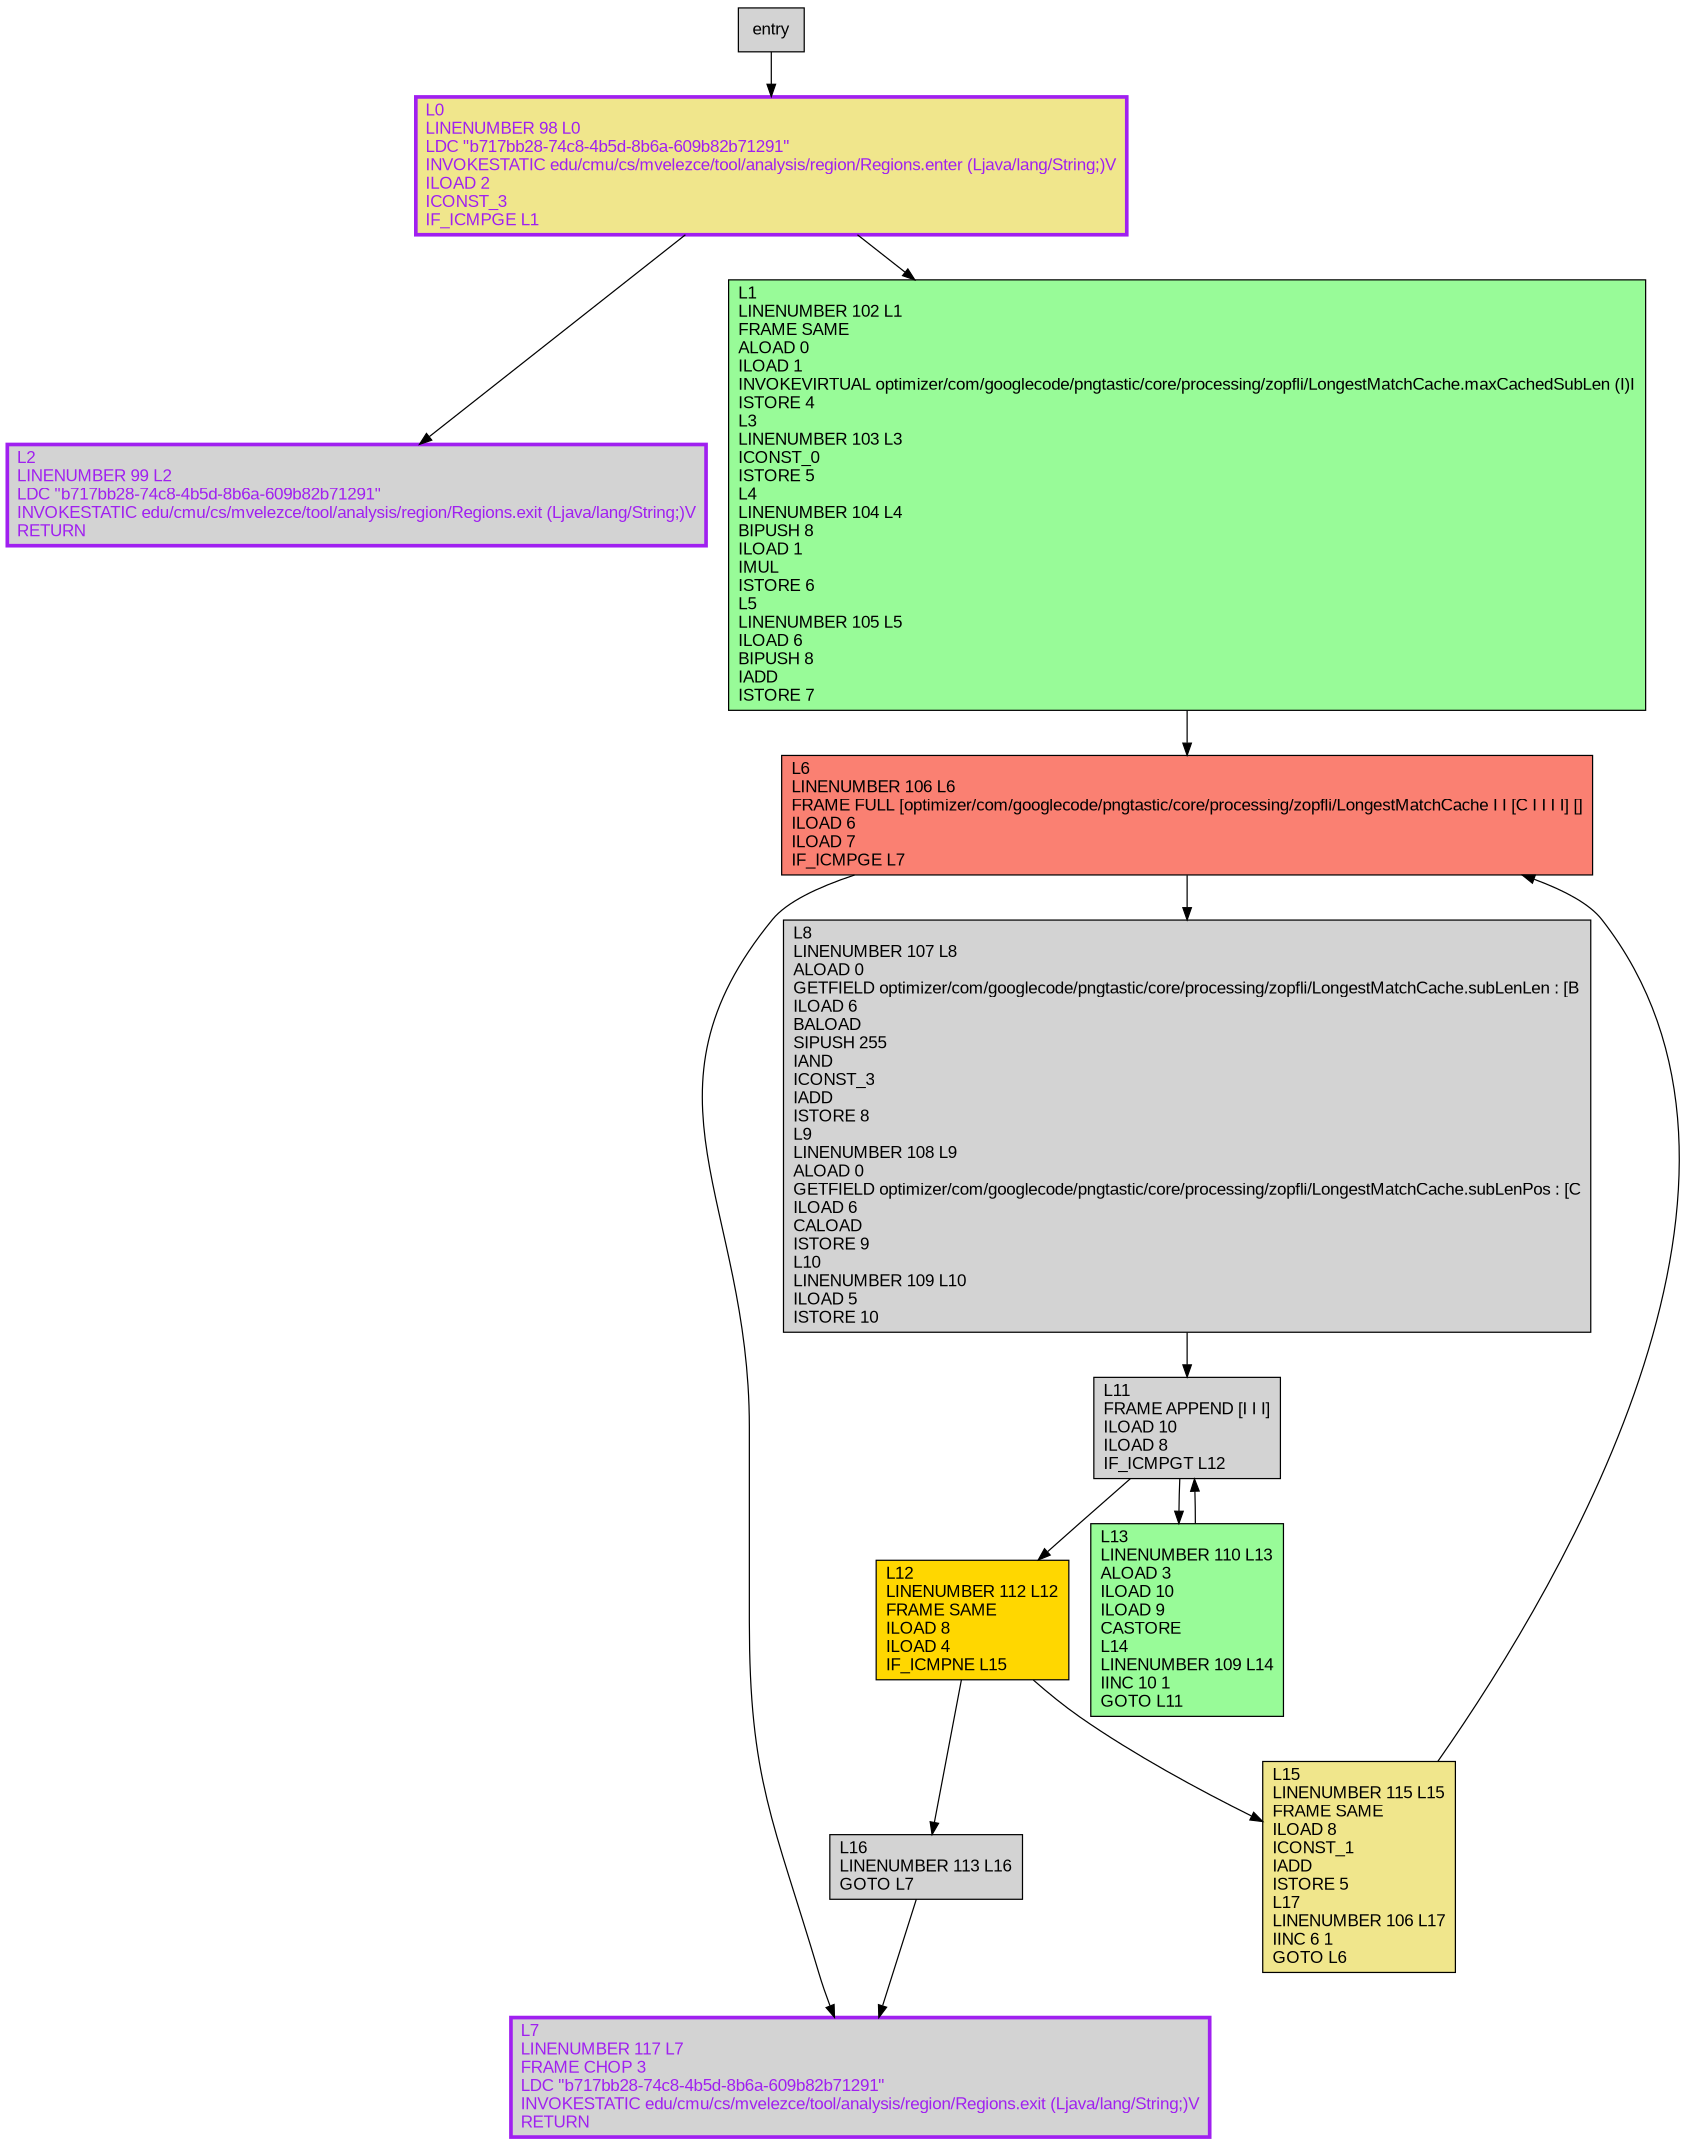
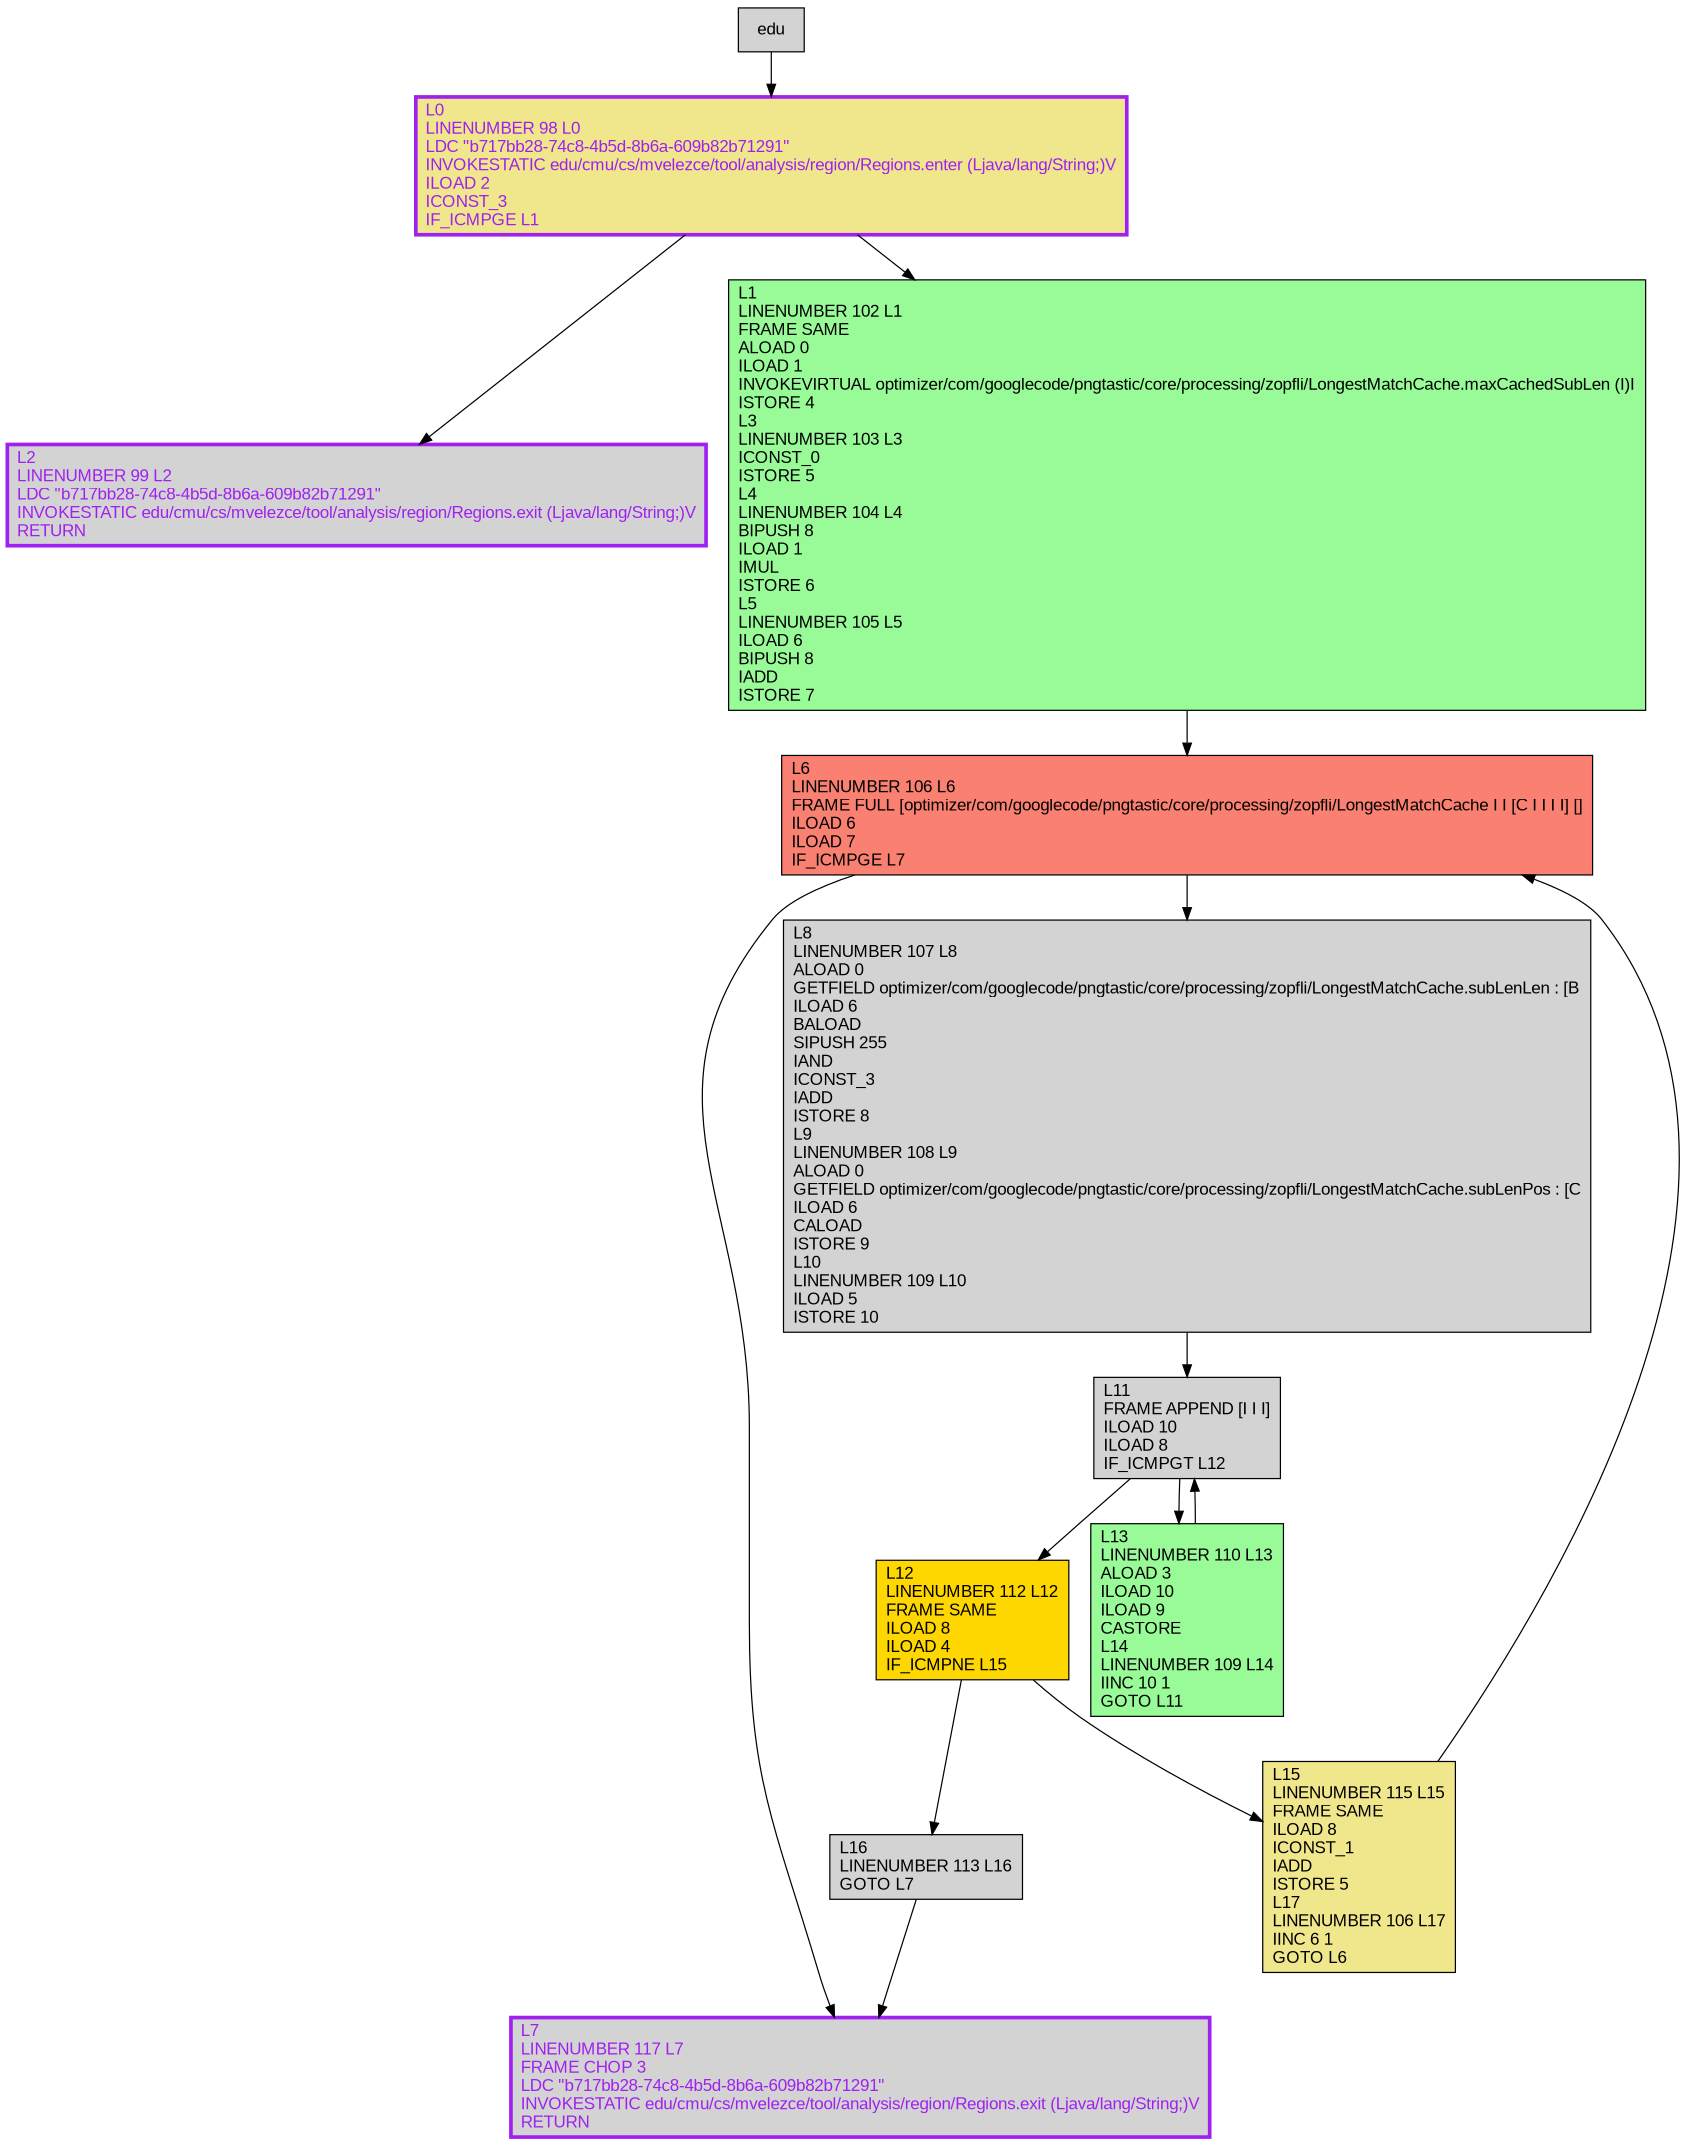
node "entry": label "entry" -> "edu"
